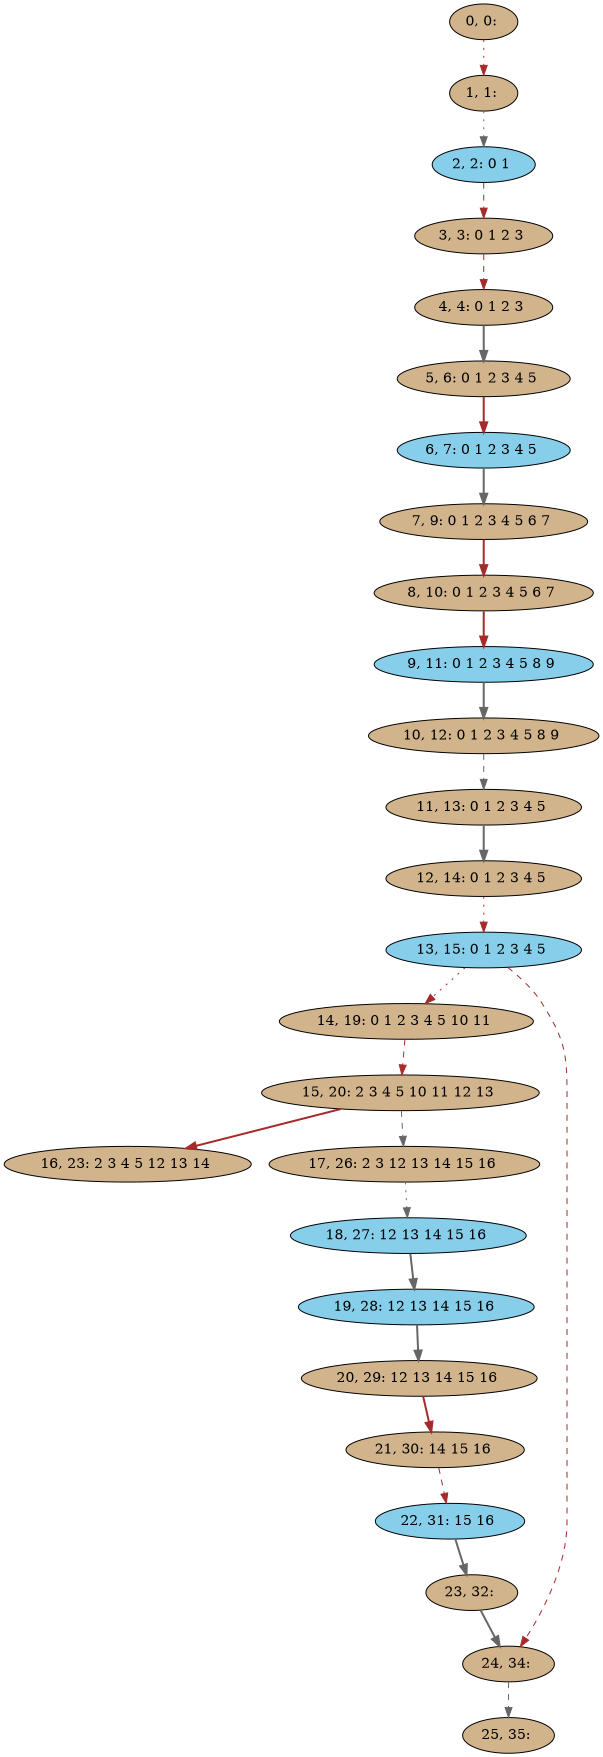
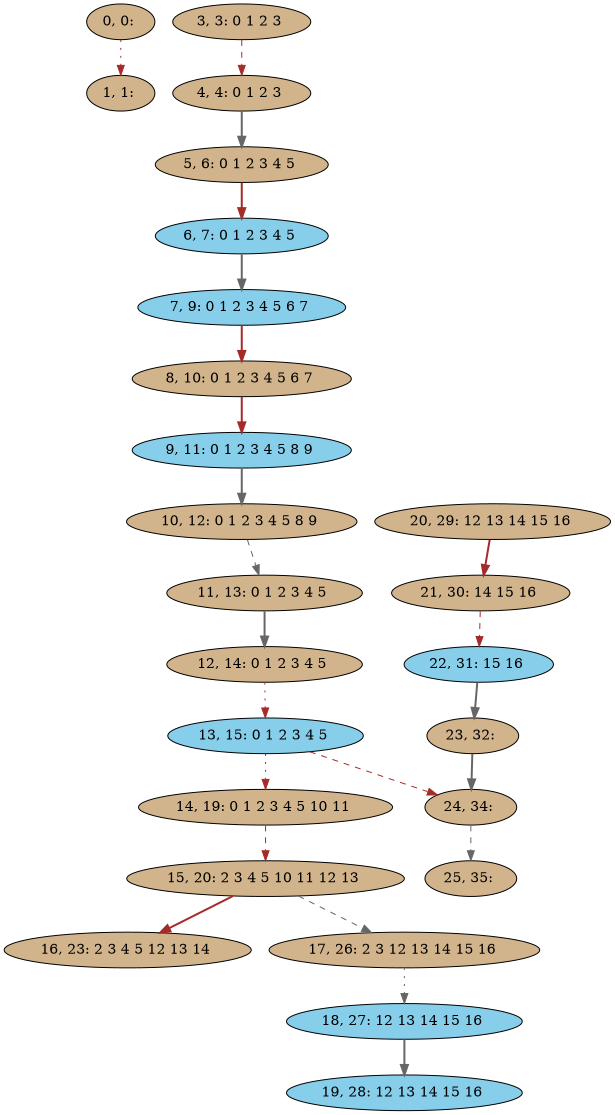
node "2, 2: 0 1": removed
node "7, 9: 0 1 2 3 4 5 6 7": fillcolor tan -> skyblue
edge "19, 28: 12 13 14 15 16" -> "20, 29: 12 13 14 15 16": removed
